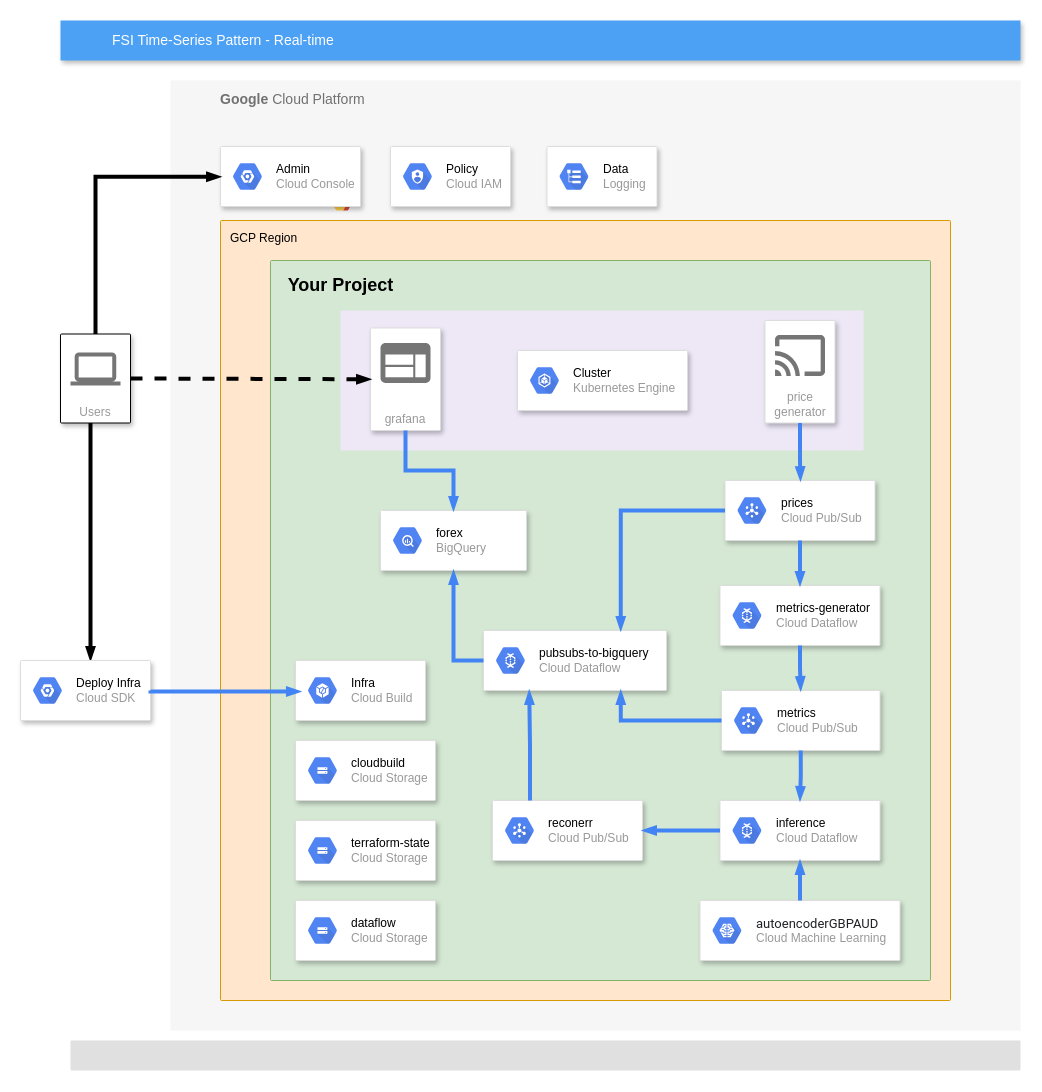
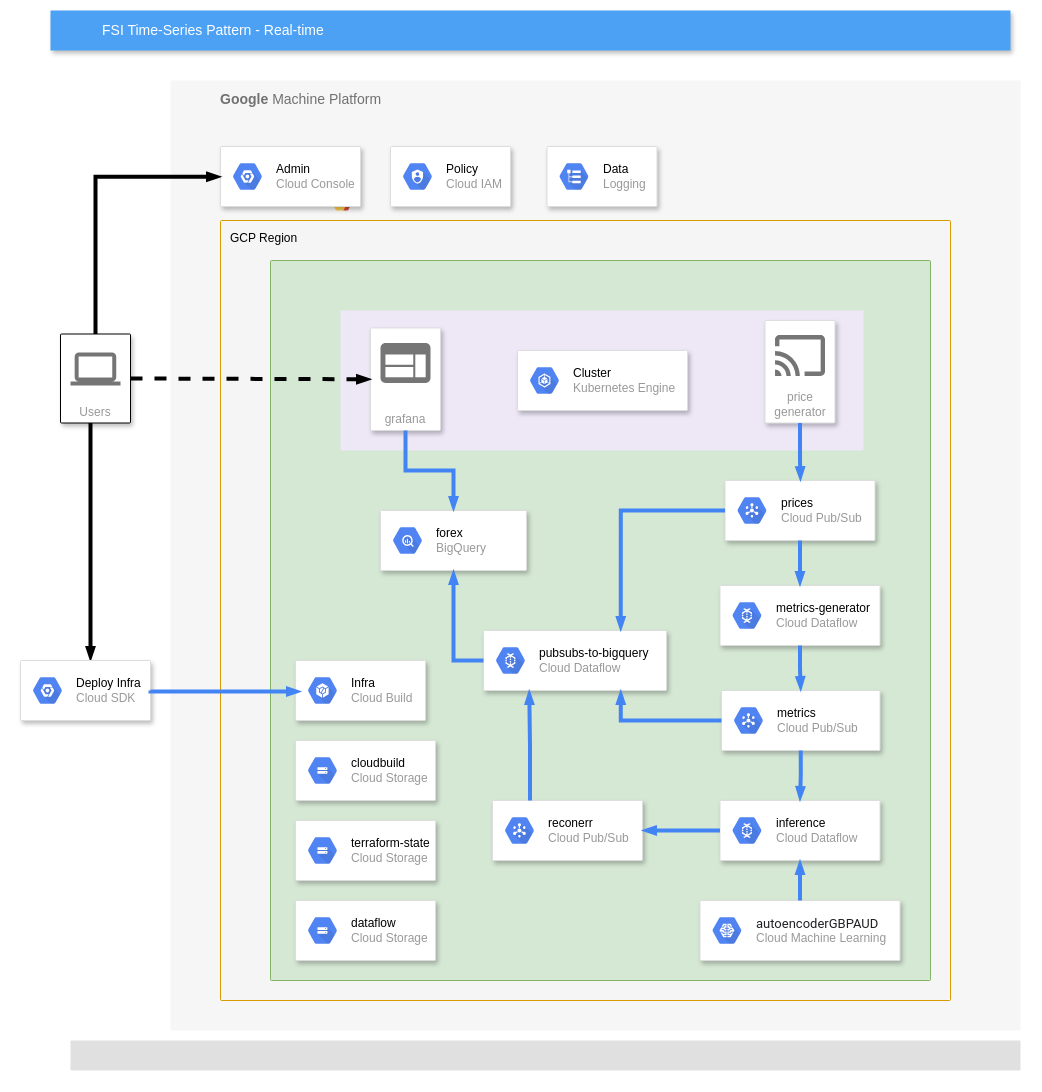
node "FSI Time-Series Pattern - Real-time": moved (541, 41) -> (531, 31)
node "Google Cloud Platform": label "Google Cloud Platform" -> "Google Machine Platform"
node "GCP Region": fillcolor #ffe6cc -> #f5f5f5
node "Your Project": removed
